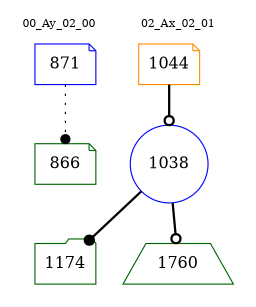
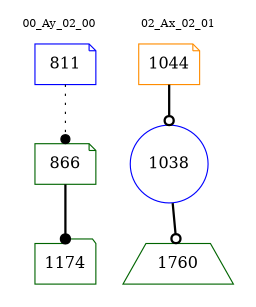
node "871": label "871" -> "811"
edge "1038" -> "1174": now "866" -> "1174"
